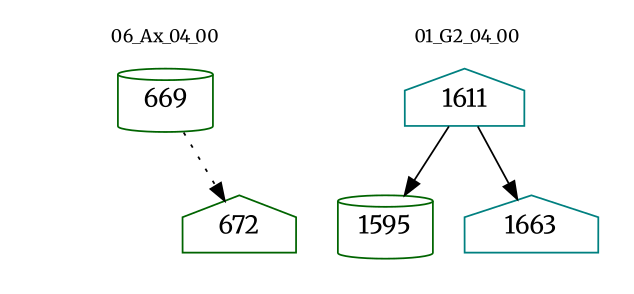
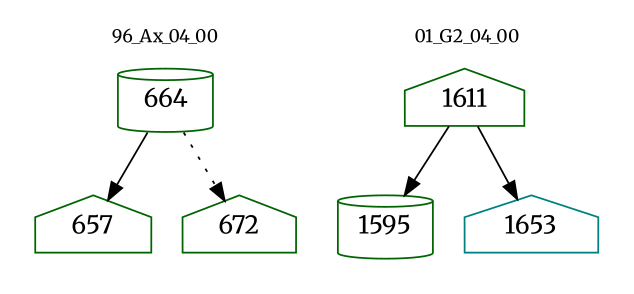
cluster "06_Ax_04_00": label "06_Ax_04_00" -> "96_Ax_04_00"
node "669": label "669" -> "664"
node "1611": color teal -> darkgreen
node "657": added
node "1663": label "1663" -> "1653"
